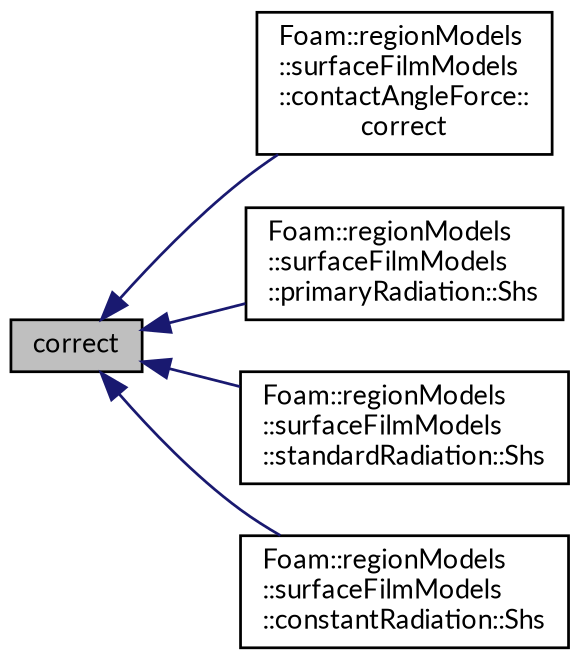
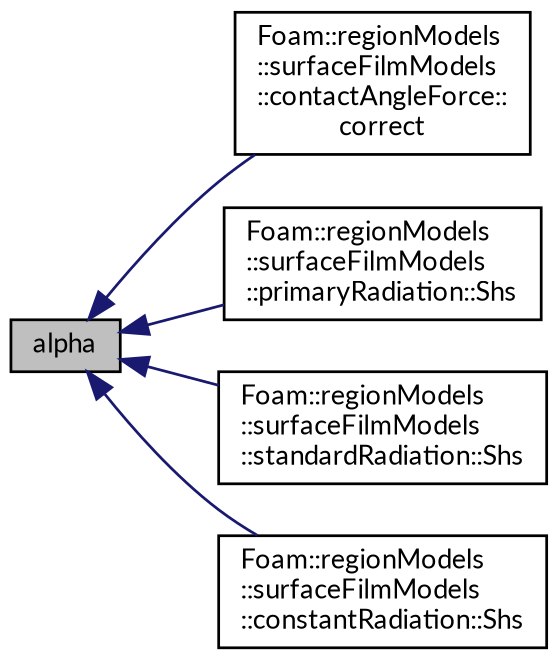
node "correct": label "correct" -> "alpha"
